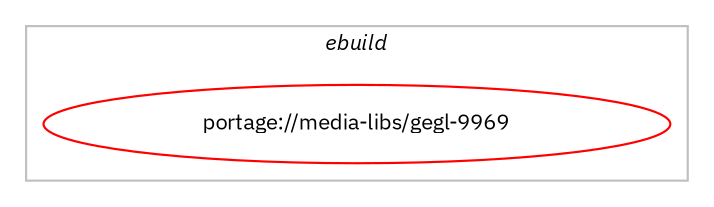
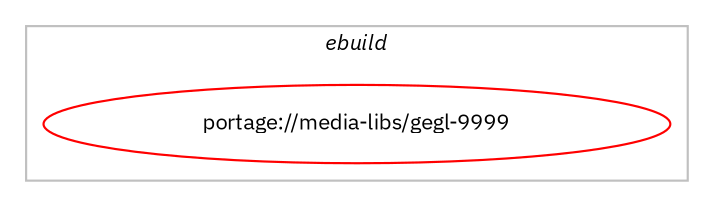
node "portage://media-libs/gegl-9969": label "portage://media-libs/gegl-9969" -> "portage://media-libs/gegl-9999"
